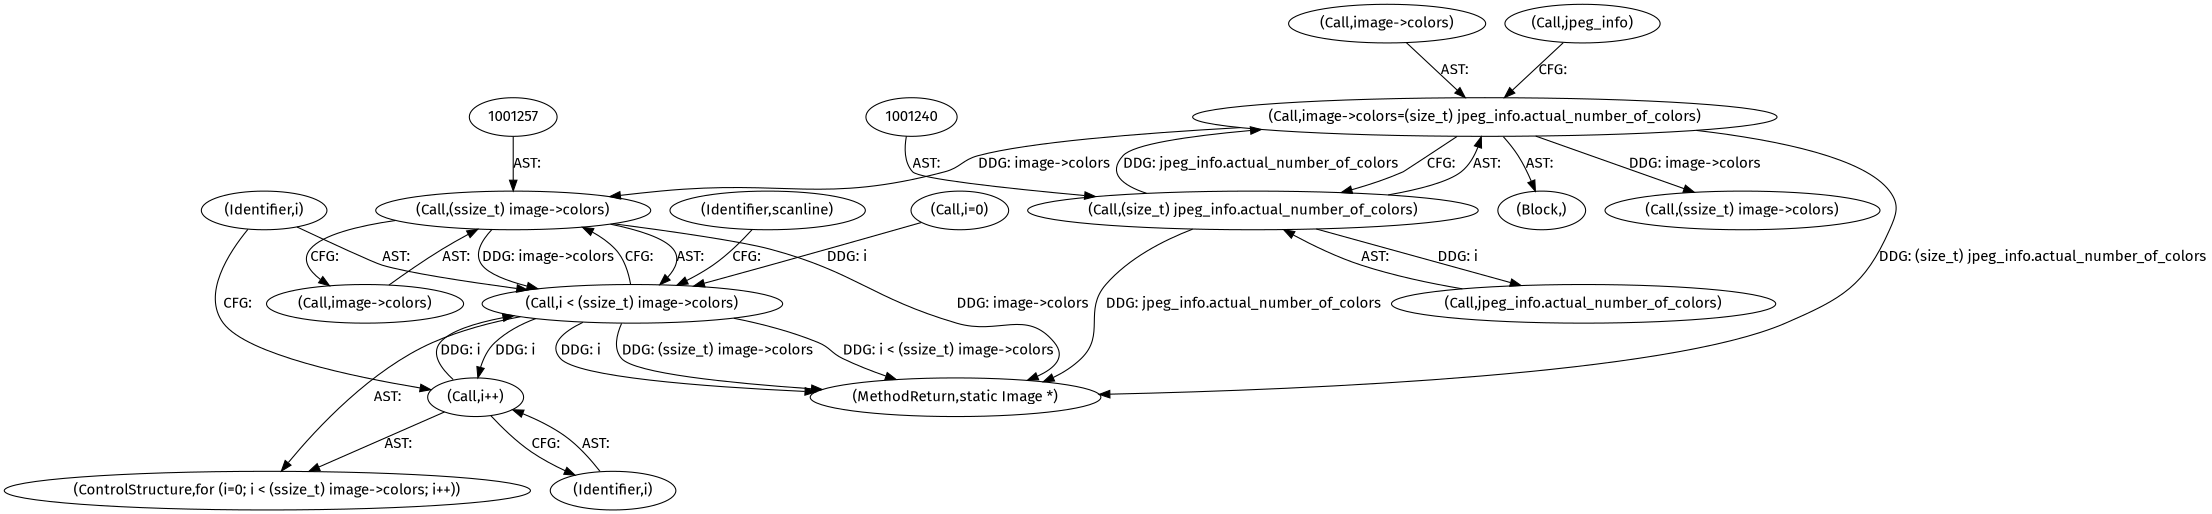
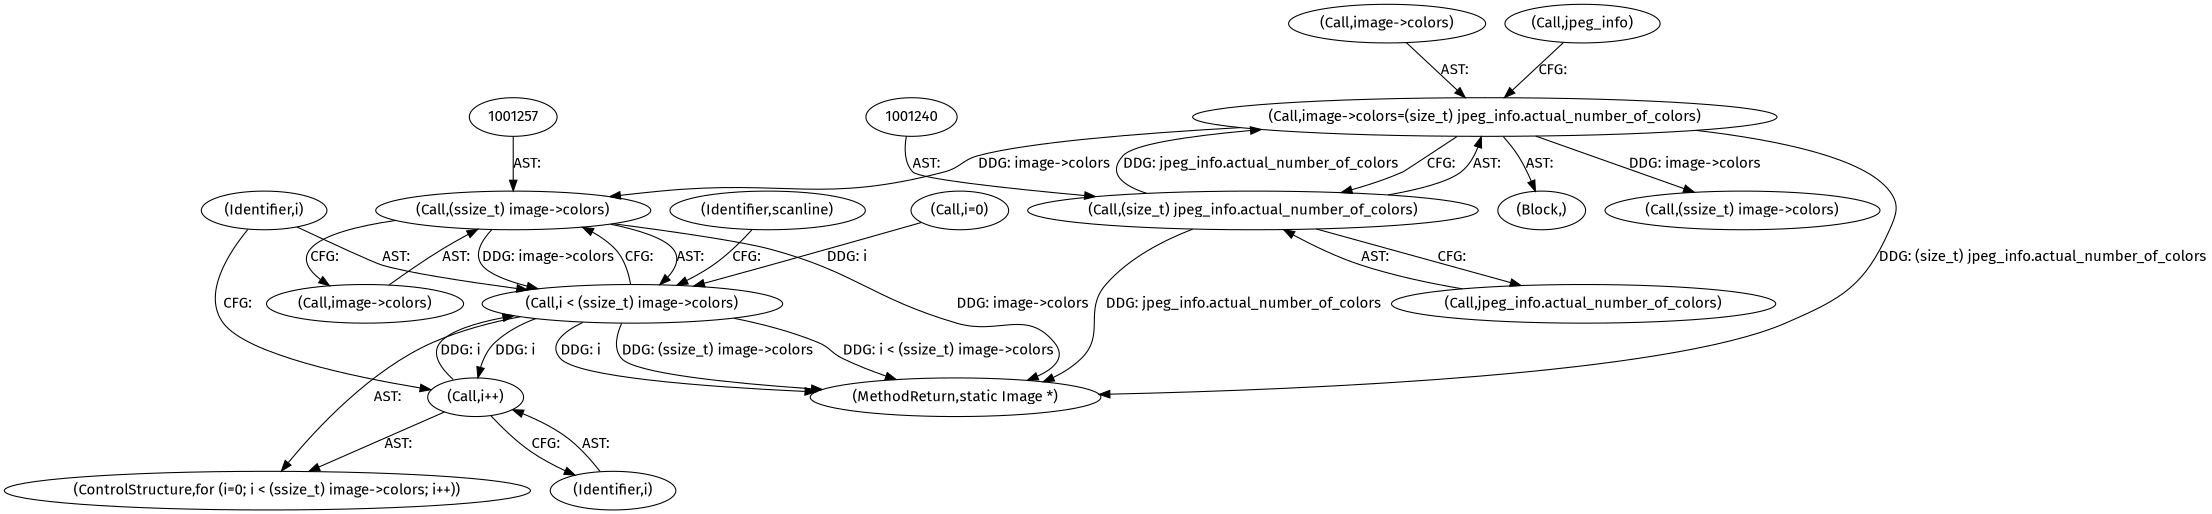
edge "(Call,(size_t) jpeg_info.actual_number_of_colors)" -> "(Call,jpeg_info.actual_number_of_colors)": label "DDG: i" -> "CFG: "
